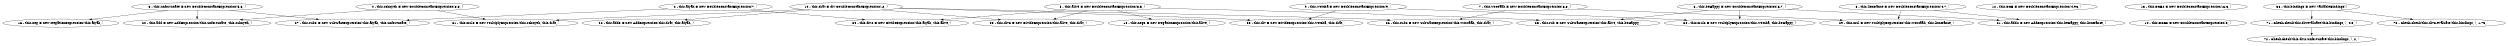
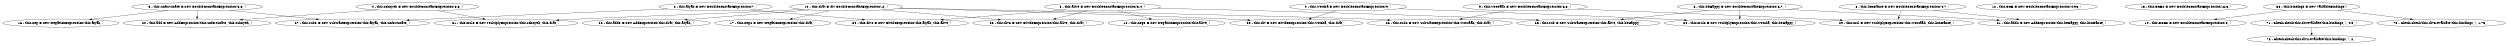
node "5 : this.alive = new DoubleConstantExpression(3.5, )": label "5 : this.alive = new DoubleConstantExpression(3.5, )" -> "5 : this.alive = new DoubleConstantExpression(3.4, )"
node "7 : this.woooaah = new DoubleConstantExpression(6.3, )": label "7 : this.woooaah = new DoubleConstantExpression(6.3, )" -> "9 : this.woooaah = new DoubleConstantExpression(6.3, )"
edge "38 : this.bindings = new VariableBindings()" -> "71 : Check.check(this.div.evaluate(this.bindings, ), 4.5, )": now "38 : this.bindings = new VariableBindings()" -> "14 : this.DCE3 = new DoubleConstantExpression(3, )"
node "17 : this.neg2 = new NegationExpression(this.drat, )": added
node "72 : Check.check(this.div2.unfortunate(this.bindings, ), 2, )": label "72 : Check.check(this.div2.unfortunate(this.bindings, ), 2, )" -> "72 : Check.check(this.div2.evaluate(this.bindings, ), 2, )"
